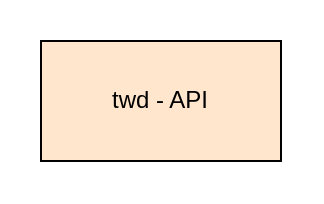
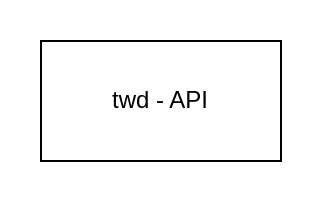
node "twd - API": fillcolor #ffe6cc -> #ffffff
